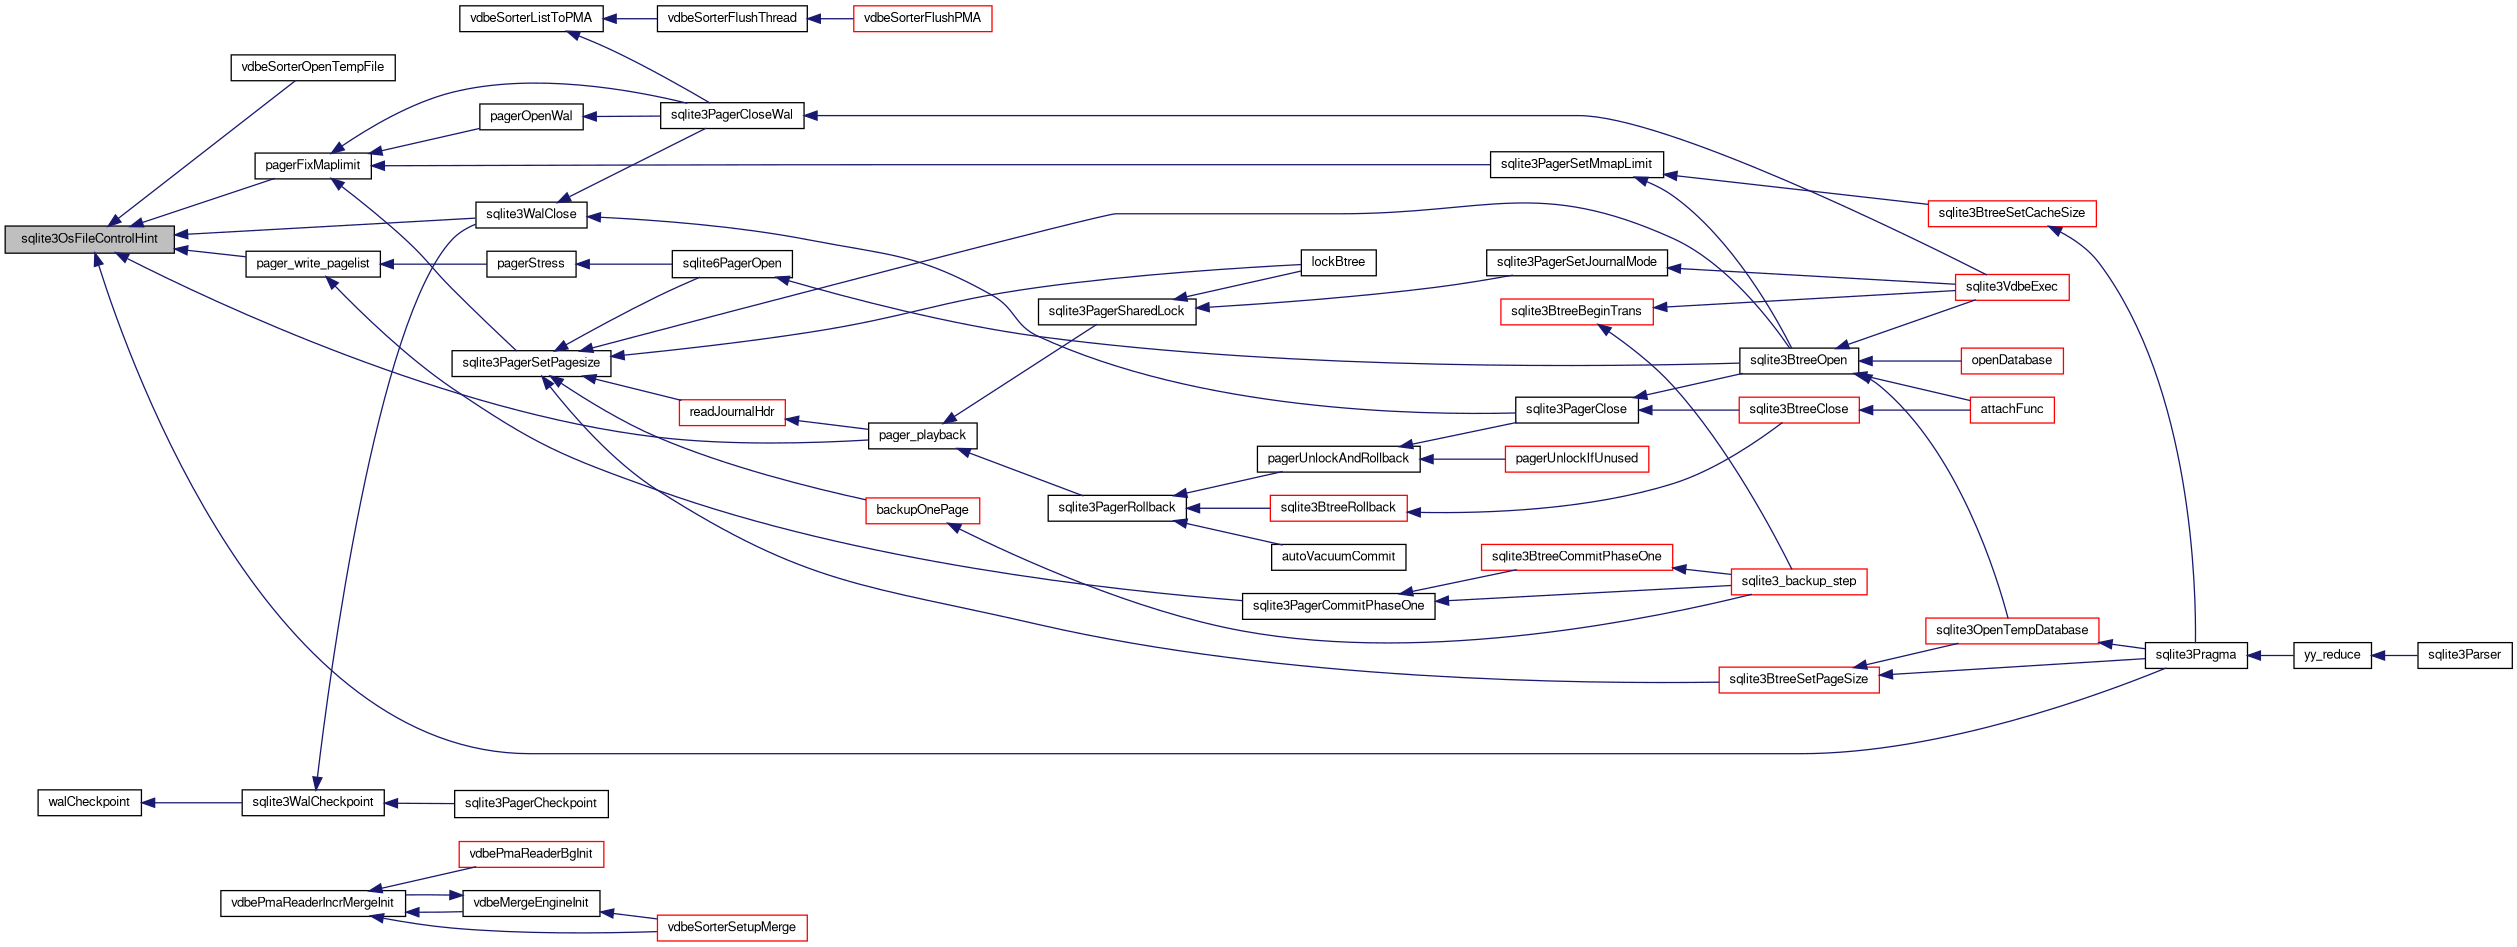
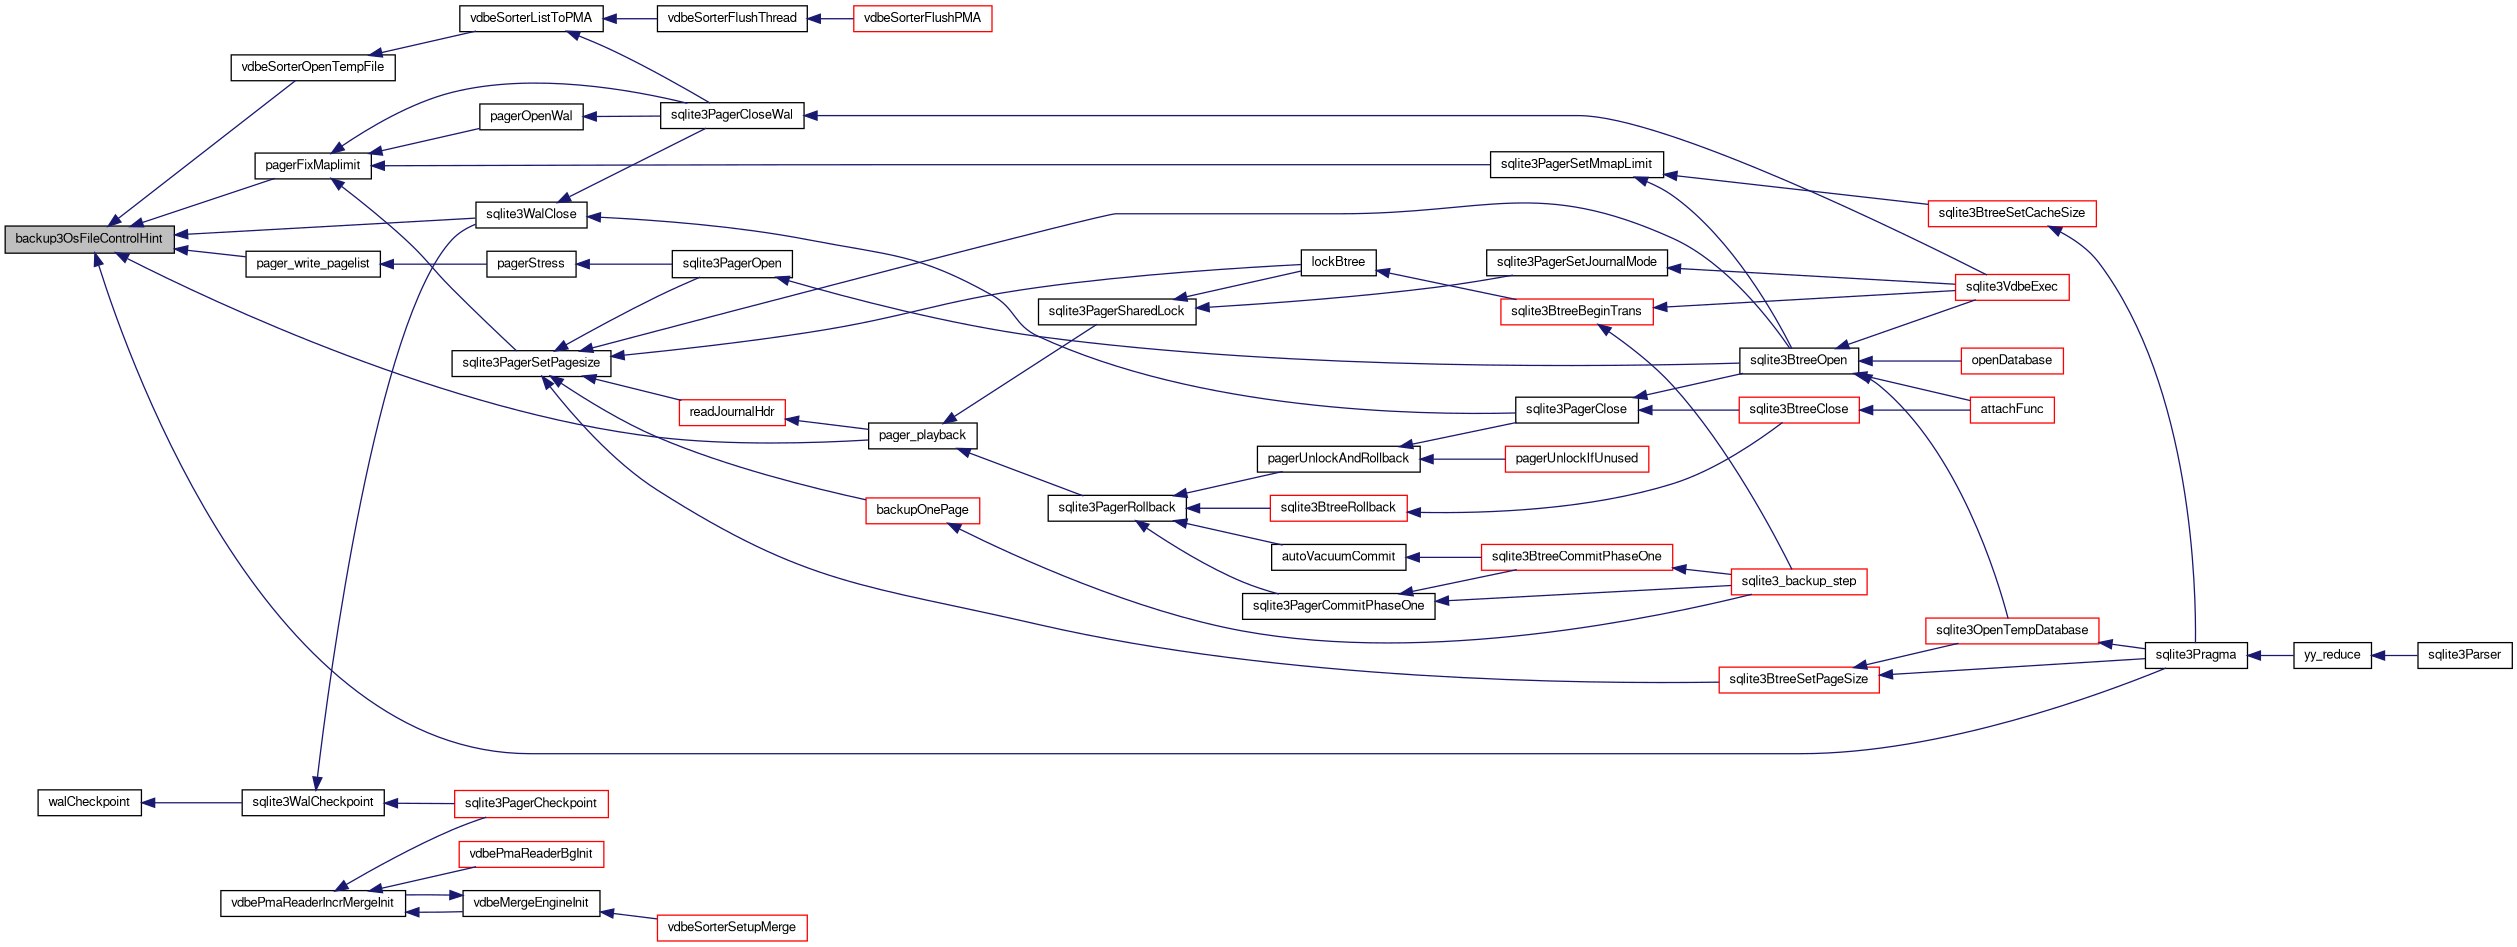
edge "vdbeSorterListToPMA" -> "vdbeSorterOpenTempFile": added
node "sqlite3OsFileControlHint": label "sqlite3OsFileControlHint" -> "backup3OsFileControlHint"
node "sqlite6PagerOpen": label "sqlite6PagerOpen" -> "sqlite3PagerOpen"
edge "sqlite3BtreeBeginTrans" -> "lockBtree": added
edge "sqlite3PagerCommitPhaseOne" -> "pager_write_pagelist": now "sqlite3PagerCommitPhaseOne" -> "sqlite3PagerRollback"
edge "sqlite3BtreeCommitPhaseOne" -> "autoVacuumCommit": added
node "sqlite3PagerCheckpoint": color black -> red
edge "vdbeSorterSetupMerge" -> "vdbePmaReaderIncrMergeInit": now "sqlite3PagerCheckpoint" -> "vdbePmaReaderIncrMergeInit"
